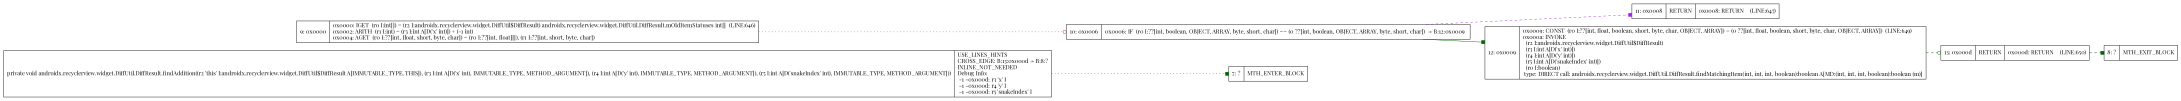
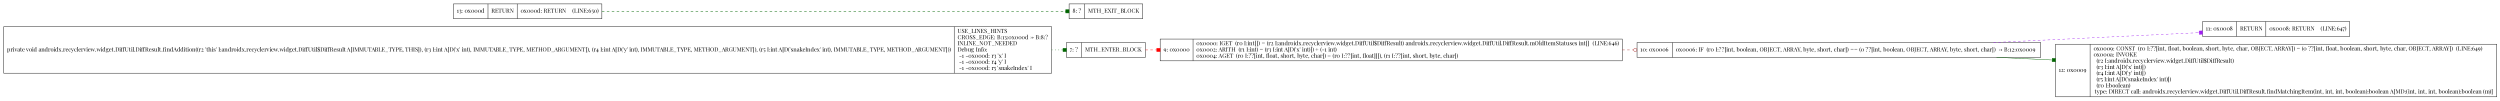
edge "9: 0x0000" -> "10: 0x0006": style dotted -> dashed
edge "7: ?" -> "9: 0x0000": added
edge "12: 0x0009" -> "13: 0x000d": removed
